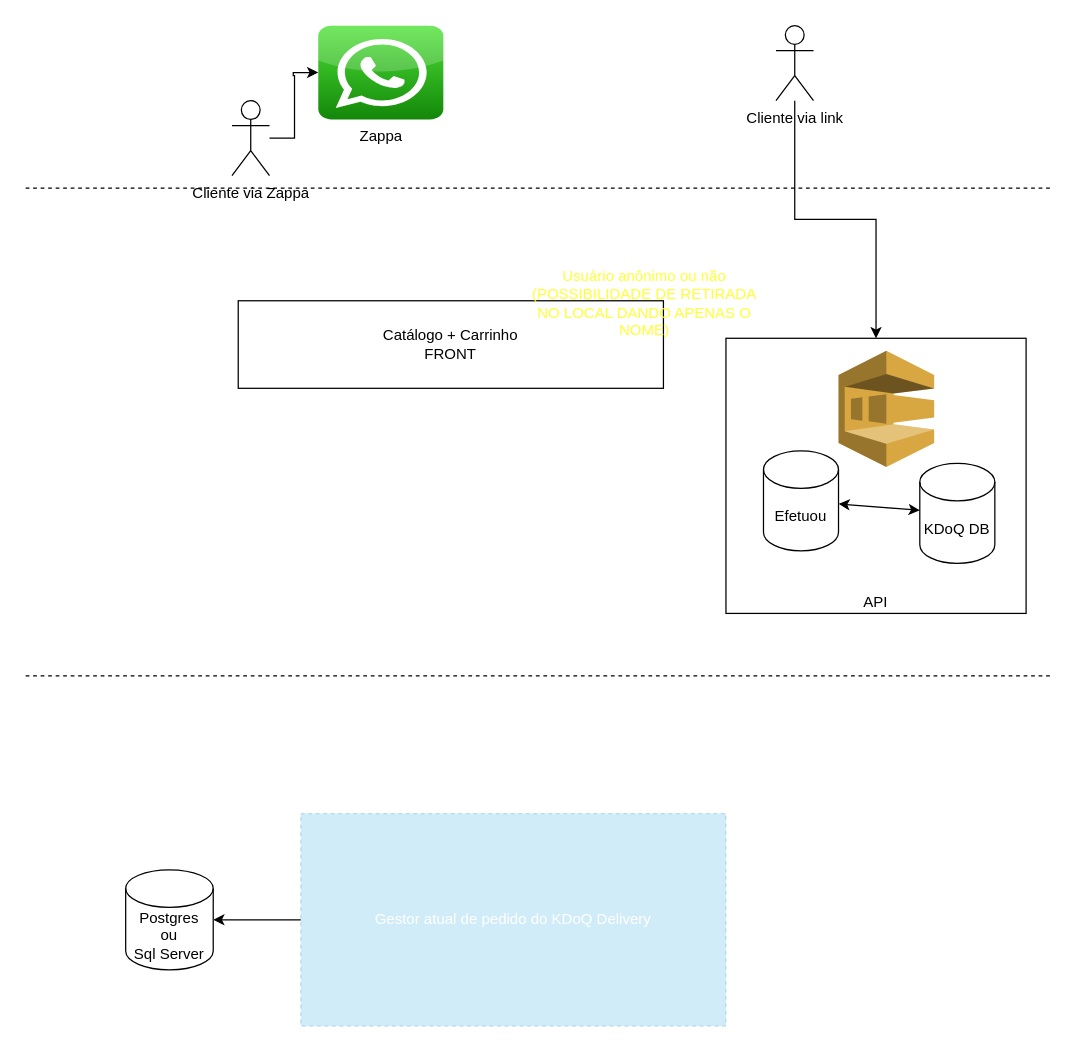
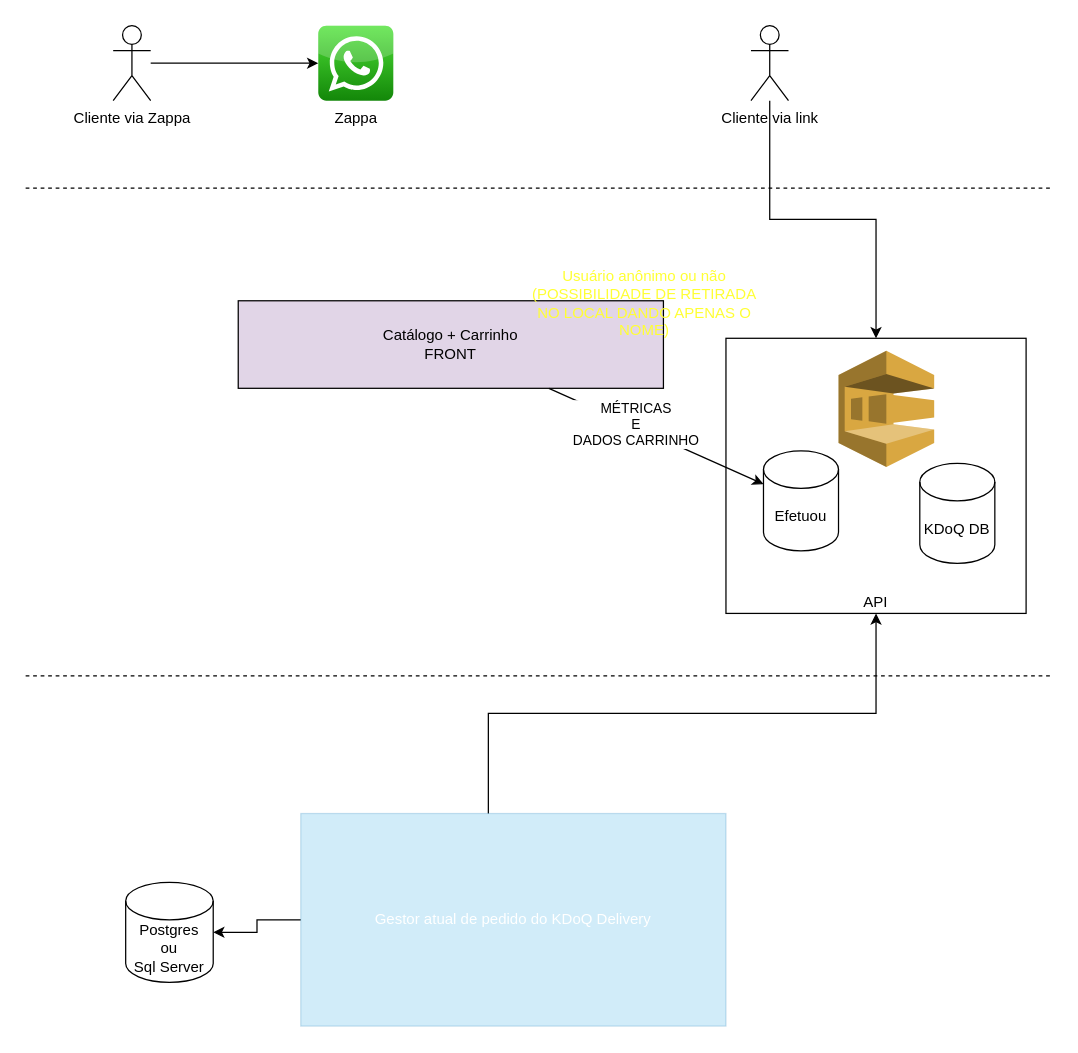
node "Cliente via link": moved (794, 63) -> (769, 63)
node "Zappa": size 125x94 -> 75x75
node "Cliente via Zappa": moved (251, 138) -> (132, 63)
node "Catálogo + Carrinho FRONT": fillcolor #ffffff -> #e1d5e7
edge "Catálogo + Carrinho FRONT" -> "Efetuou": added, label "MÉTRICAS E DADOS CARRINHO"
edge "Efetuou" -- "KDoQ DB": removed
edge "Gestor atual de pedido do KDoQ Delivery" -> "API": added
node "Postgres ou Sql Server": moved (169, 919) -> (169, 932)
node "Gestor atual de pedido do KDoQ Delivery": style dashed -> solid
